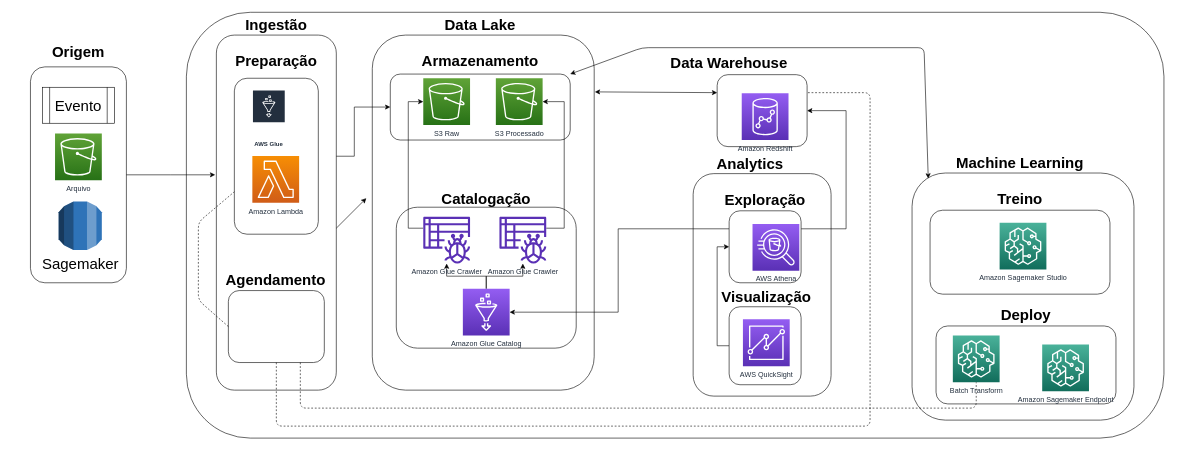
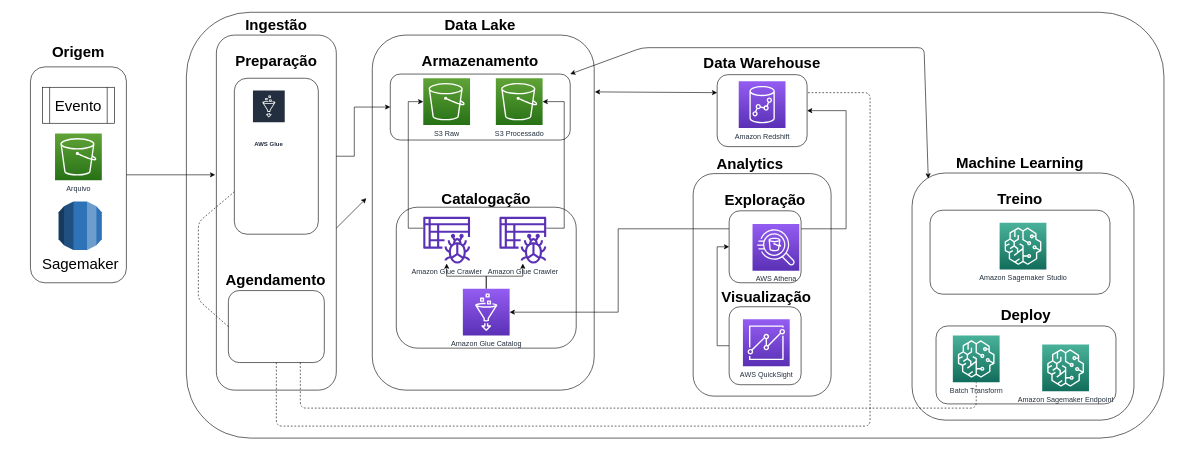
node "Data Warehouse": moved (729, 63) -> (762, 63)
node "Amazon Redshift": moved (765, 117) -> (762, 105)
node "Amazon Lambda": removed
